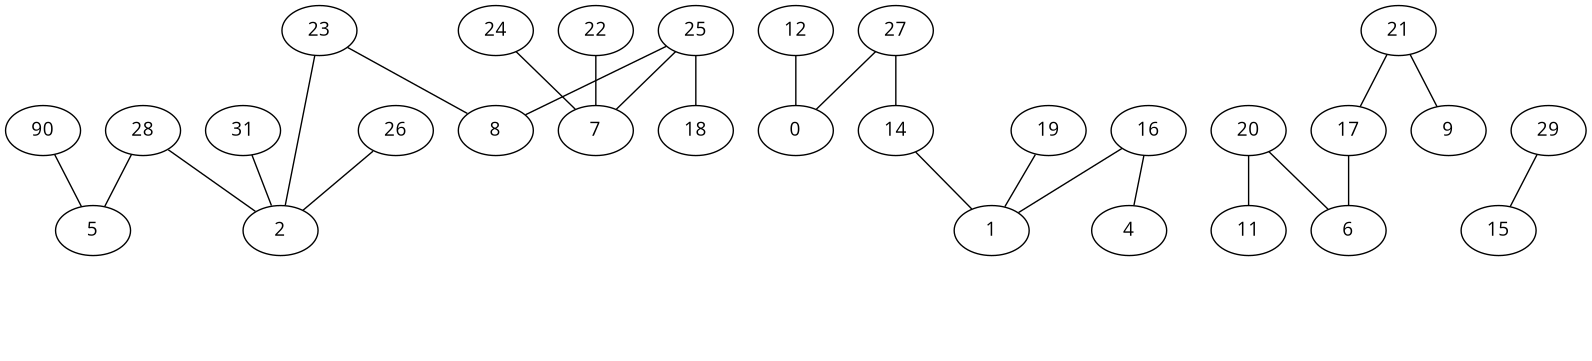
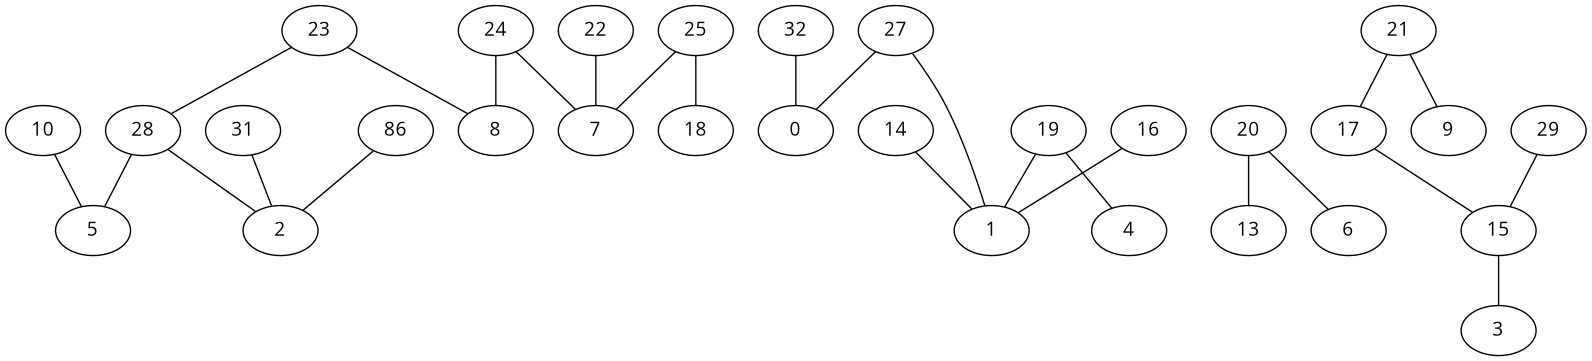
node "12": label "12" -> "32"
edge "25" -- "8": now "24" -- "8"
edge "27" -- "14": now "27" -- "1"
node "90": label "90" -> "10"
edge "23" -- "2": now "23" -- "28"
node "26": label "26" -> "86"
edge "16" -- "4": now "19" -- "4"
edge "17" -- "6": now "17" -- "15"
node "11": label "11" -> "13"
node "3": added
